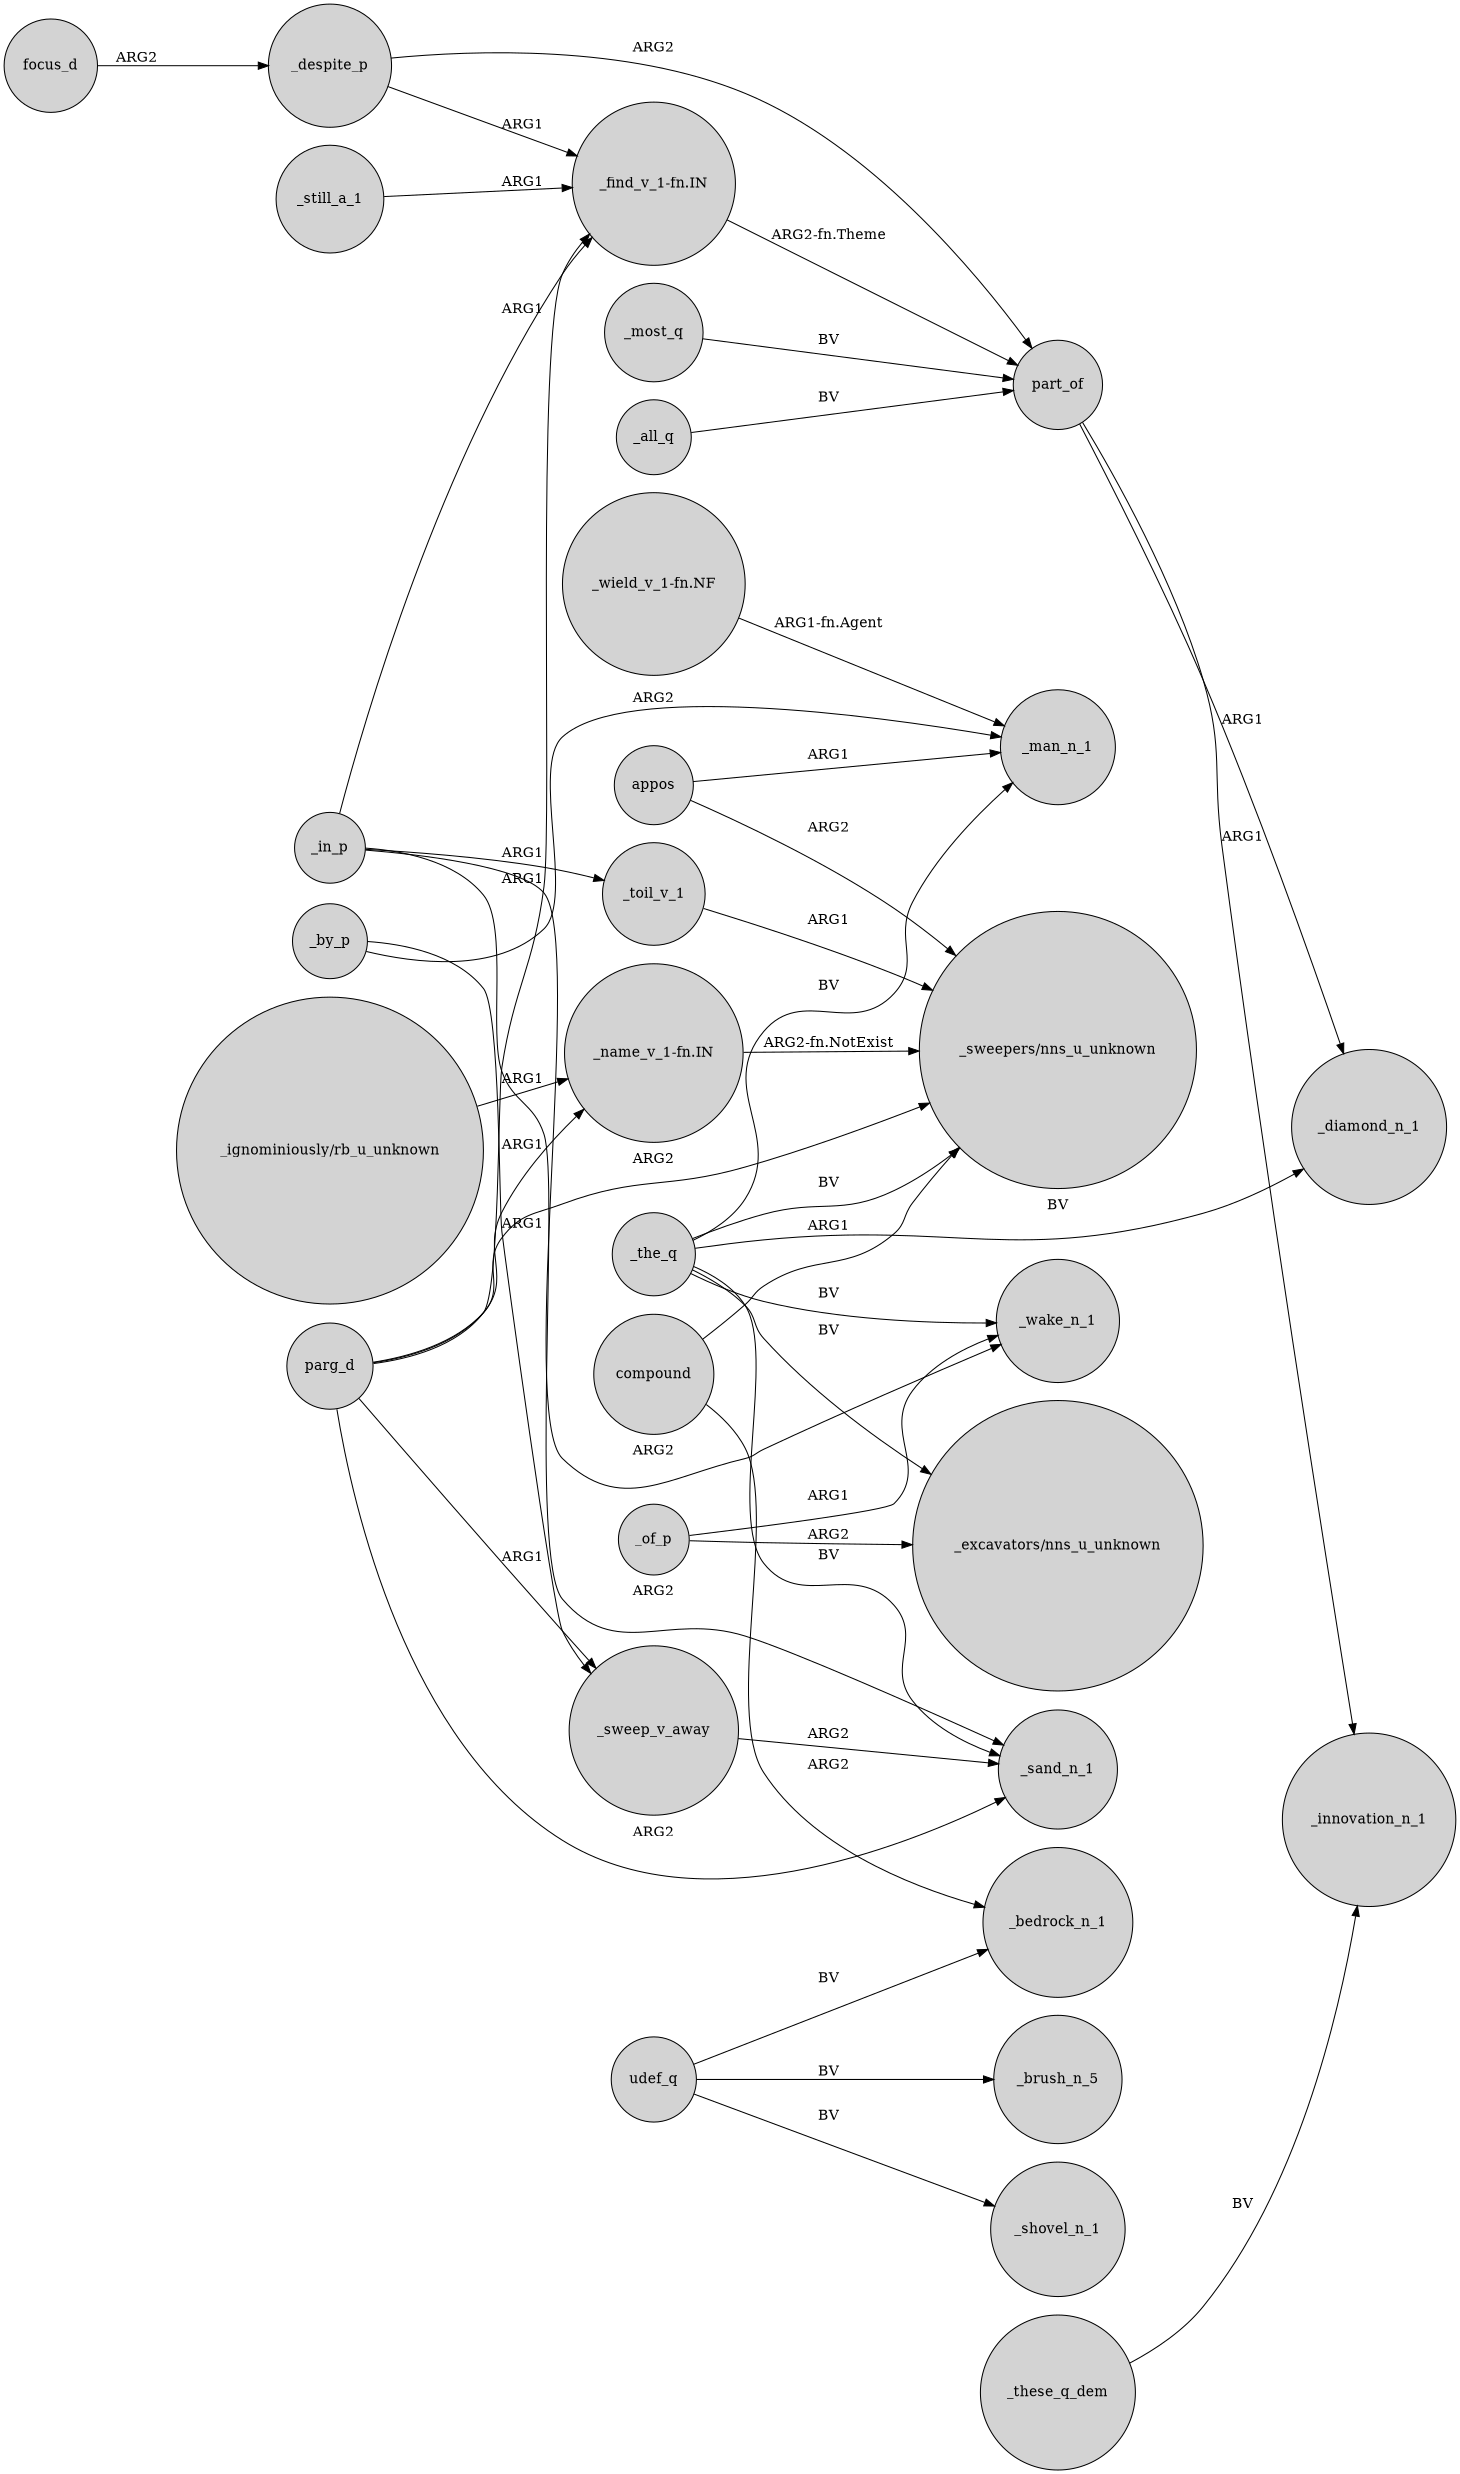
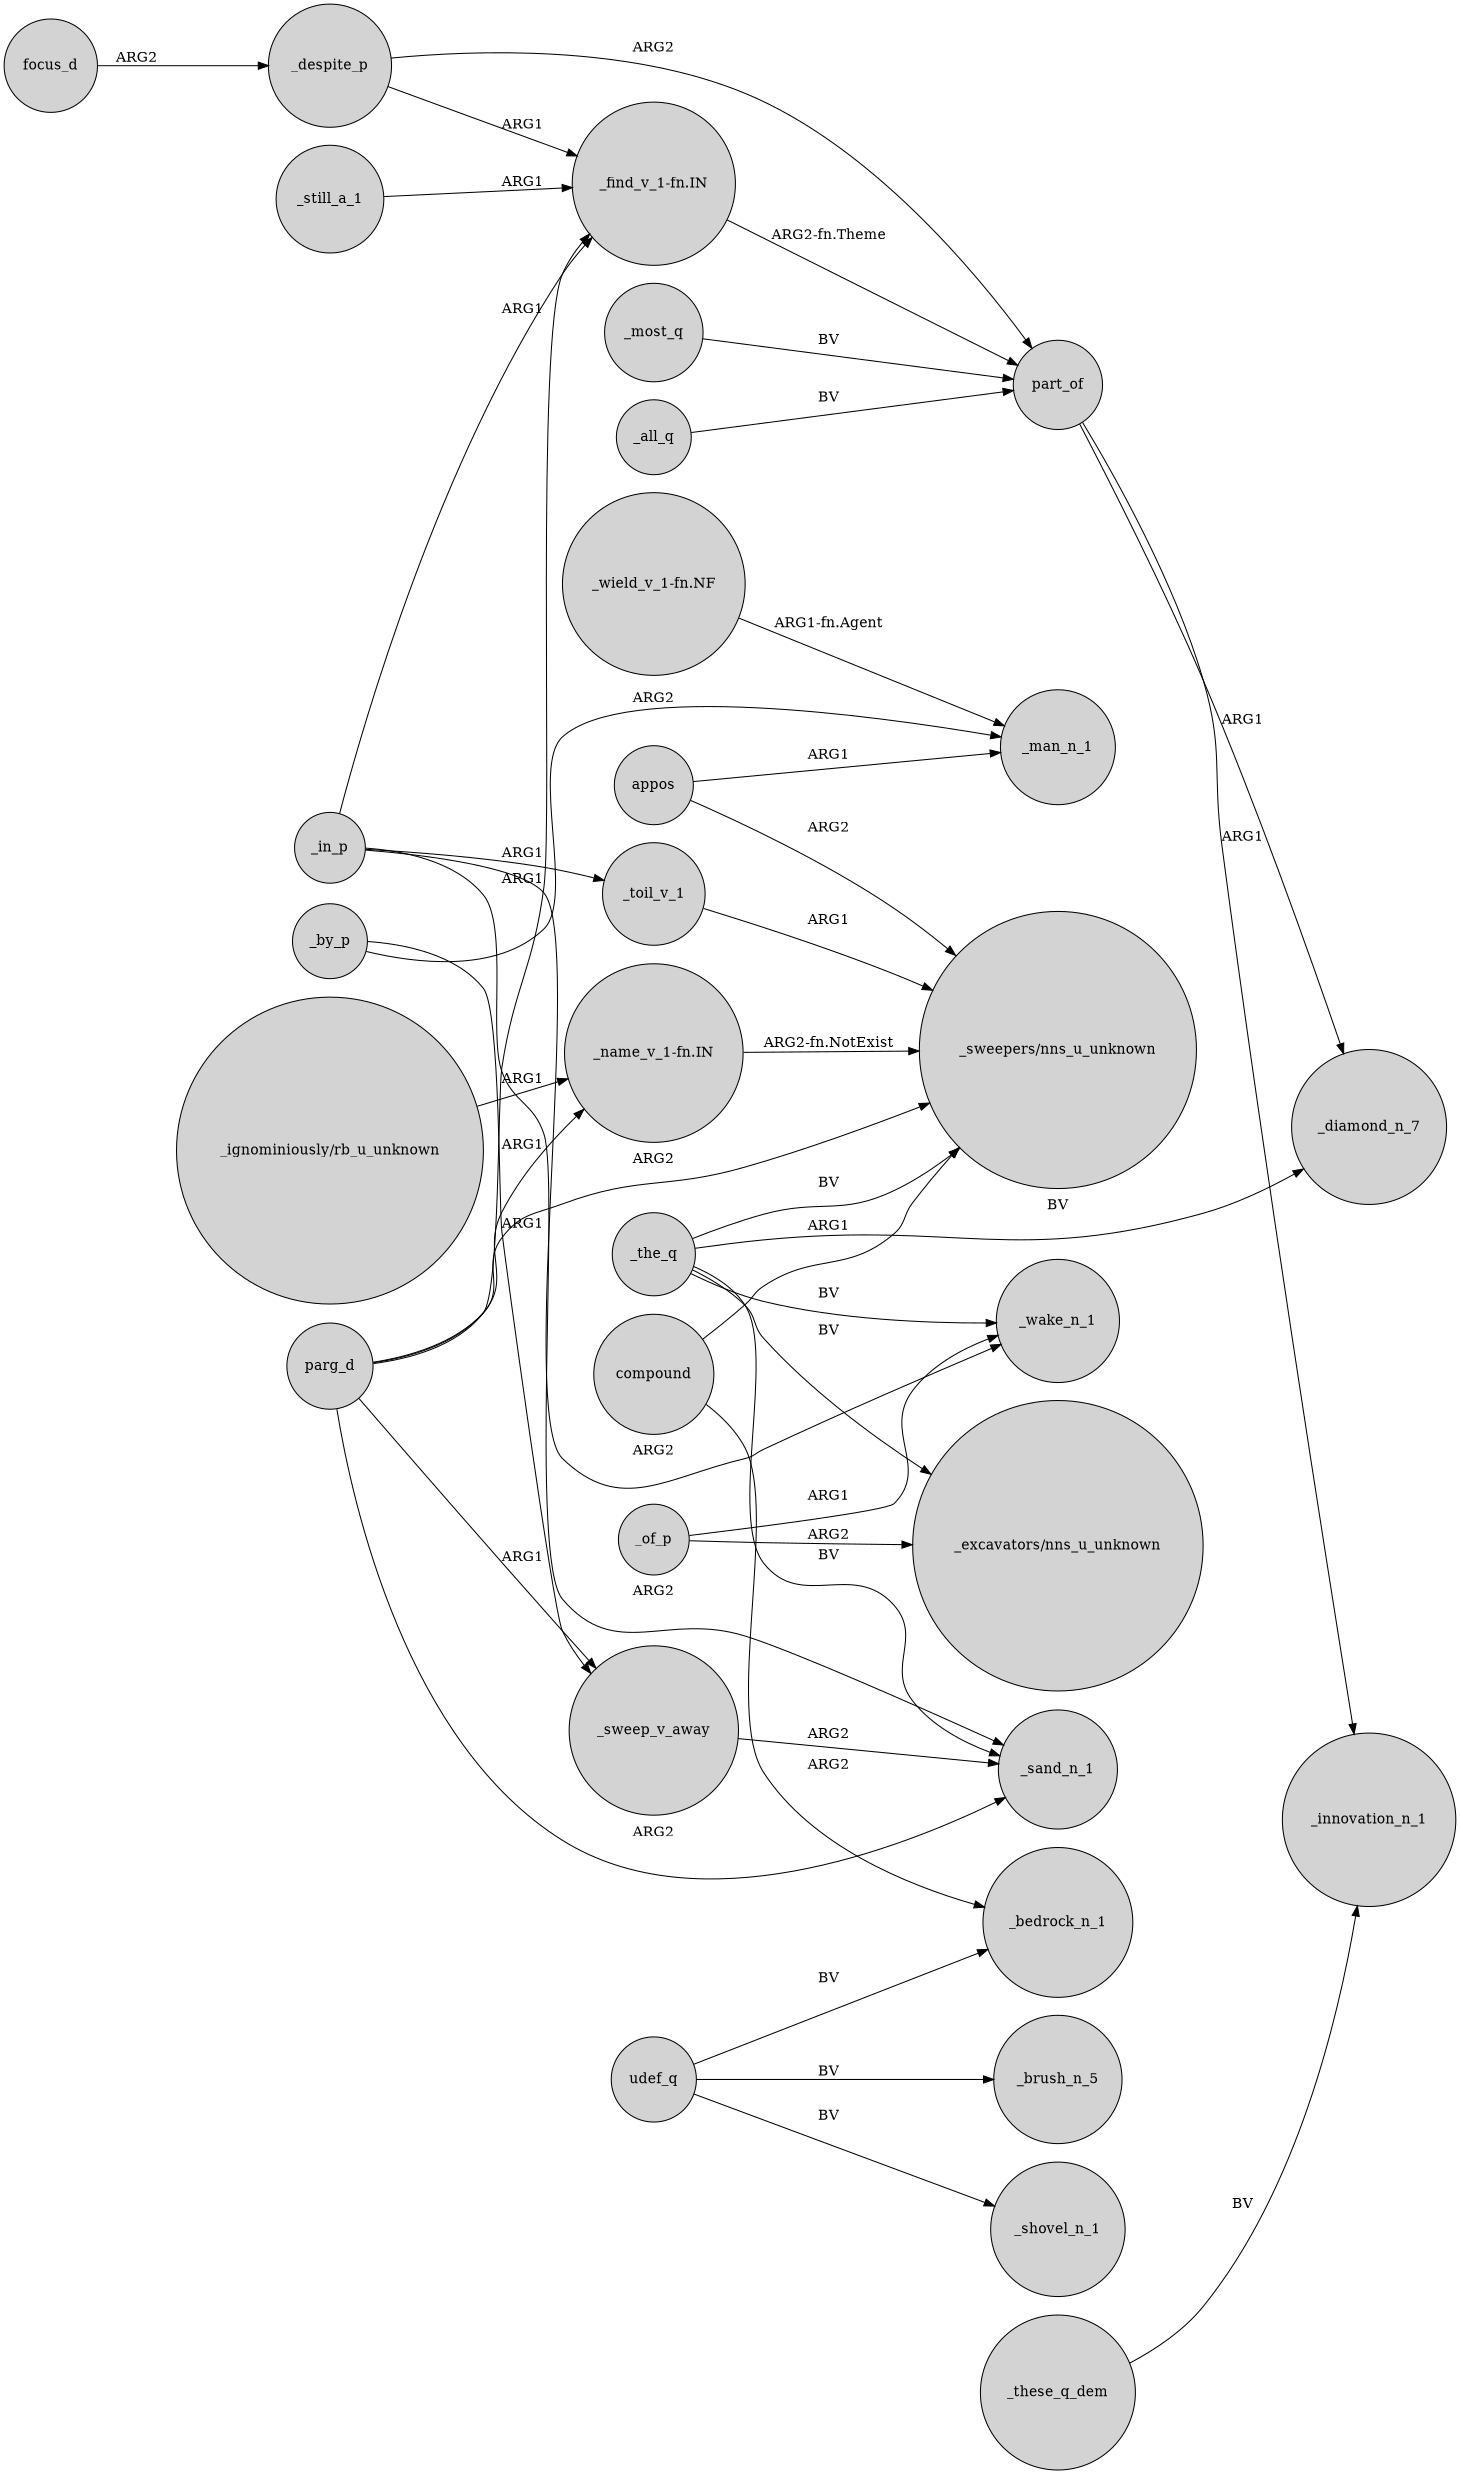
edge "_the_q" -> "_man_n_1": removed, label "BV"
node "_diamond_n_1": label "_diamond_n_1" -> "_diamond_n_7"
